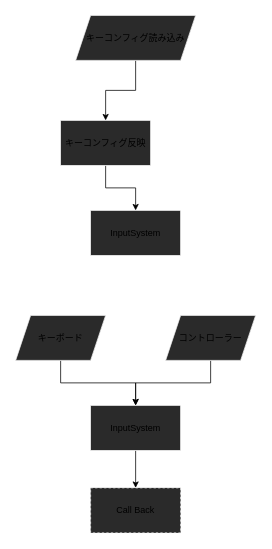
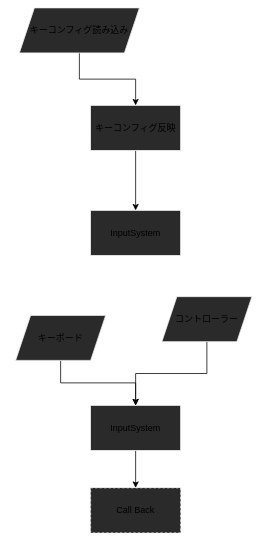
node "キーコンフィグ読み込み": moved (135, 38) -> (79, 30)
node "キーコンフィグ反映": moved (105, 143) -> (135, 128)
node "コントローラー": moved (210, 338) -> (207, 319)
